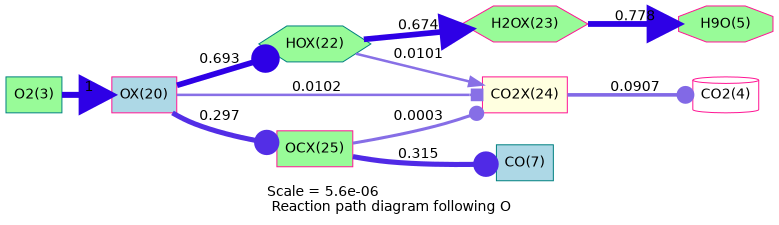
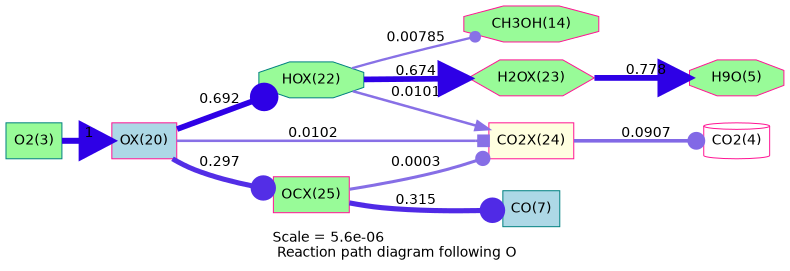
node "CH3OH(14)": added
node "HOX(22)": shape hexagon -> octagon
edge "OX(20)" -> "HOX(22)": label " 0.693" -> " 0.692"
